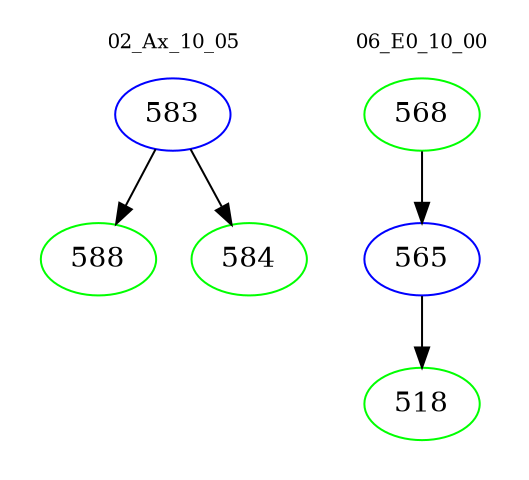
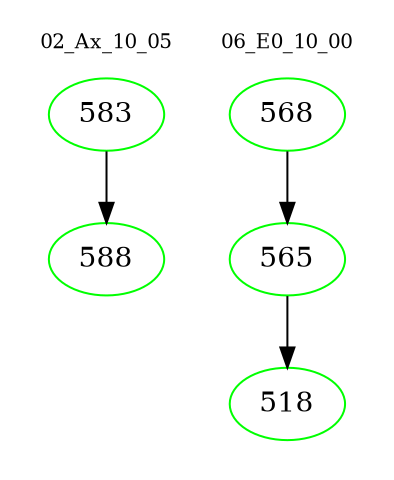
node "583": color blue -> green
node "584": removed
node "565": color blue -> green
